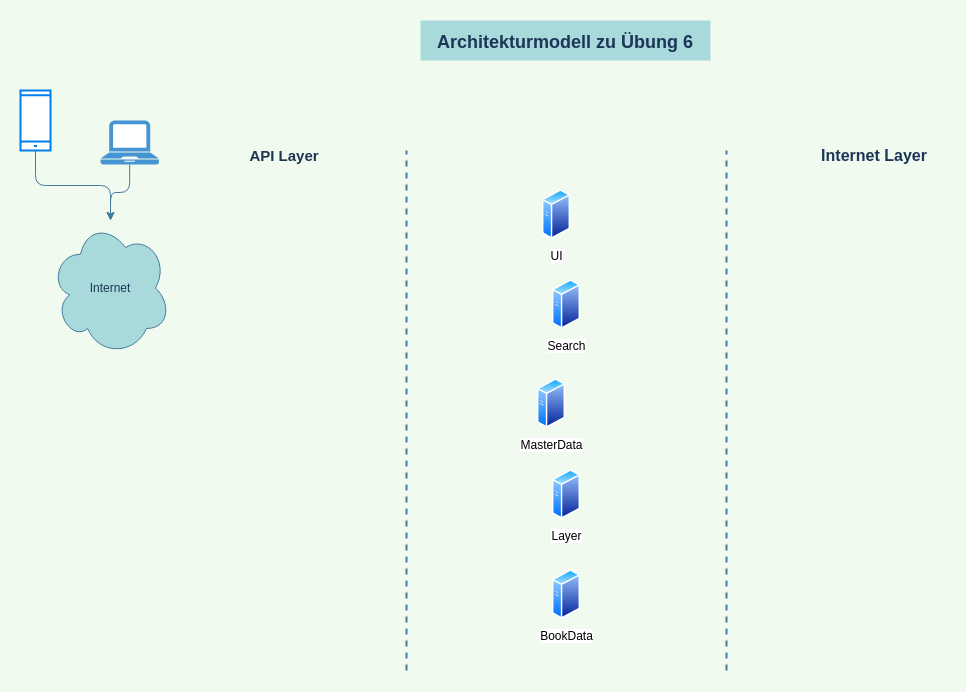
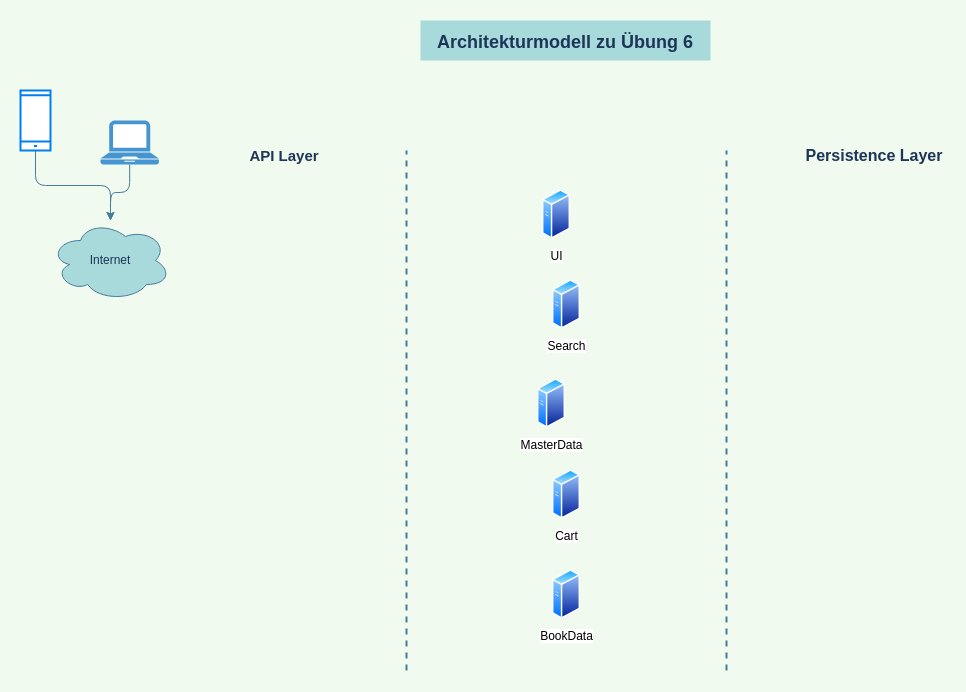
node "Internet Layer": label "Internet Layer" -> "Persistence Layer"
node "Internet": size 120x135 -> 120x80
node "Layer": label "Layer" -> "Cart"
